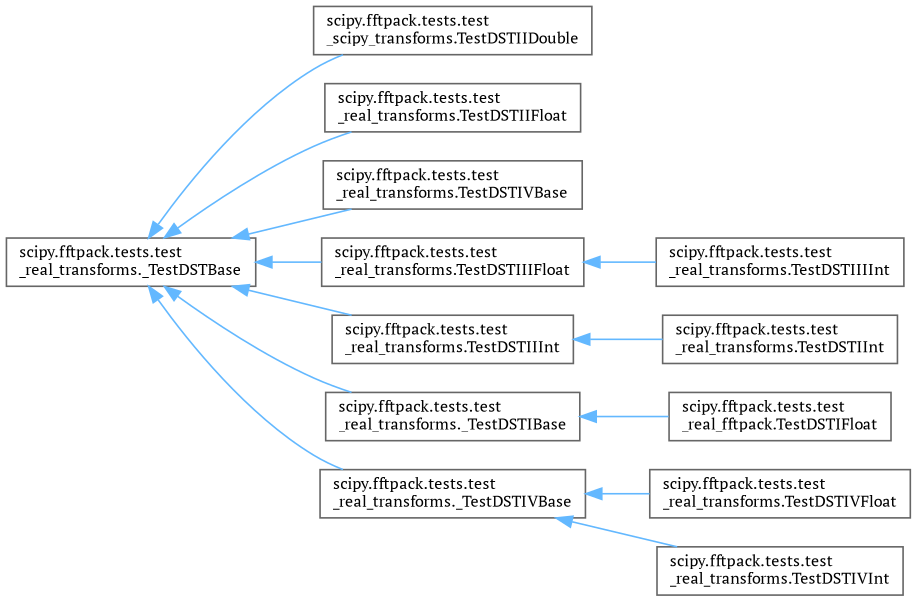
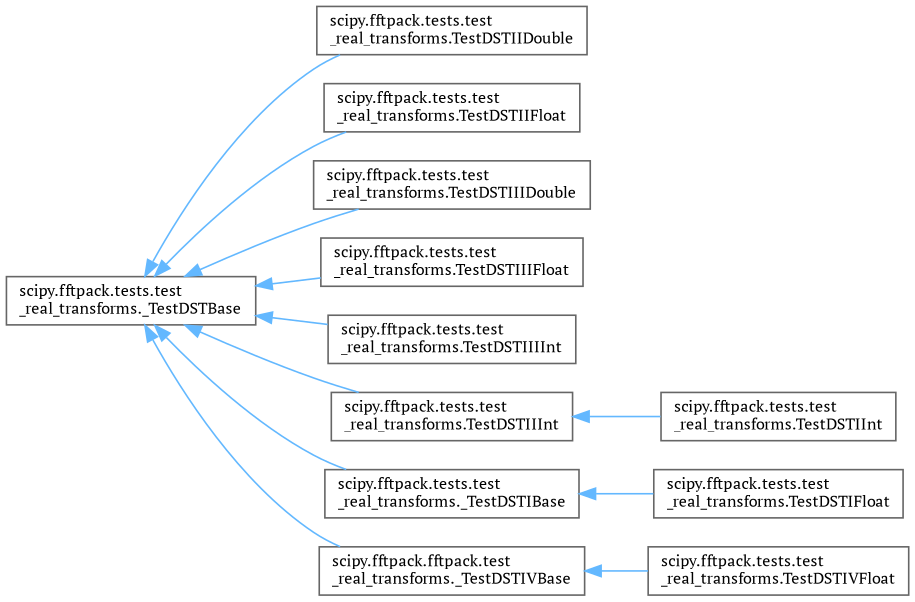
node "scipy.fftpack.tests.test _scipy_transforms.TestDSTIIDouble": label "scipy.fftpack.tests.test _scipy_transforms.TestDSTIIDouble" -> "scipy.fftpack.tests.test _real_transforms.TestDSTIIDouble"
node "scipy.fftpack.tests.test _real_transforms.TestDSTIVBase": label "scipy.fftpack.tests.test _real_transforms.TestDSTIVBase" -> "scipy.fftpack.tests.test _real_transforms.TestDSTIIIDouble"
edge "scipy.fftpack.tests.test _real_transforms.TestDSTIIIInt" -> "scipy.fftpack.tests.test _real_transforms.TestDSTIIIFloat": now "scipy.fftpack.tests.test _real_transforms.TestDSTIIIInt" -> "scipy.fftpack.tests.test _real_transforms._TestDSTBase"
node "scipy.fftpack.tests.test _real_fftpack.TestDSTIFloat": label "scipy.fftpack.tests.test _real_fftpack.TestDSTIFloat" -> "scipy.fftpack.tests.test _real_transforms.TestDSTIFloat"
node "scipy.fftpack.tests.test _real_transforms._TestDSTIVBase": label "scipy.fftpack.tests.test _real_transforms._TestDSTIVBase" -> "scipy.fftpack.fftpack.test _real_transforms._TestDSTIVBase"
node "scipy.fftpack.tests.test _real_transforms.TestDSTIVInt": removed
